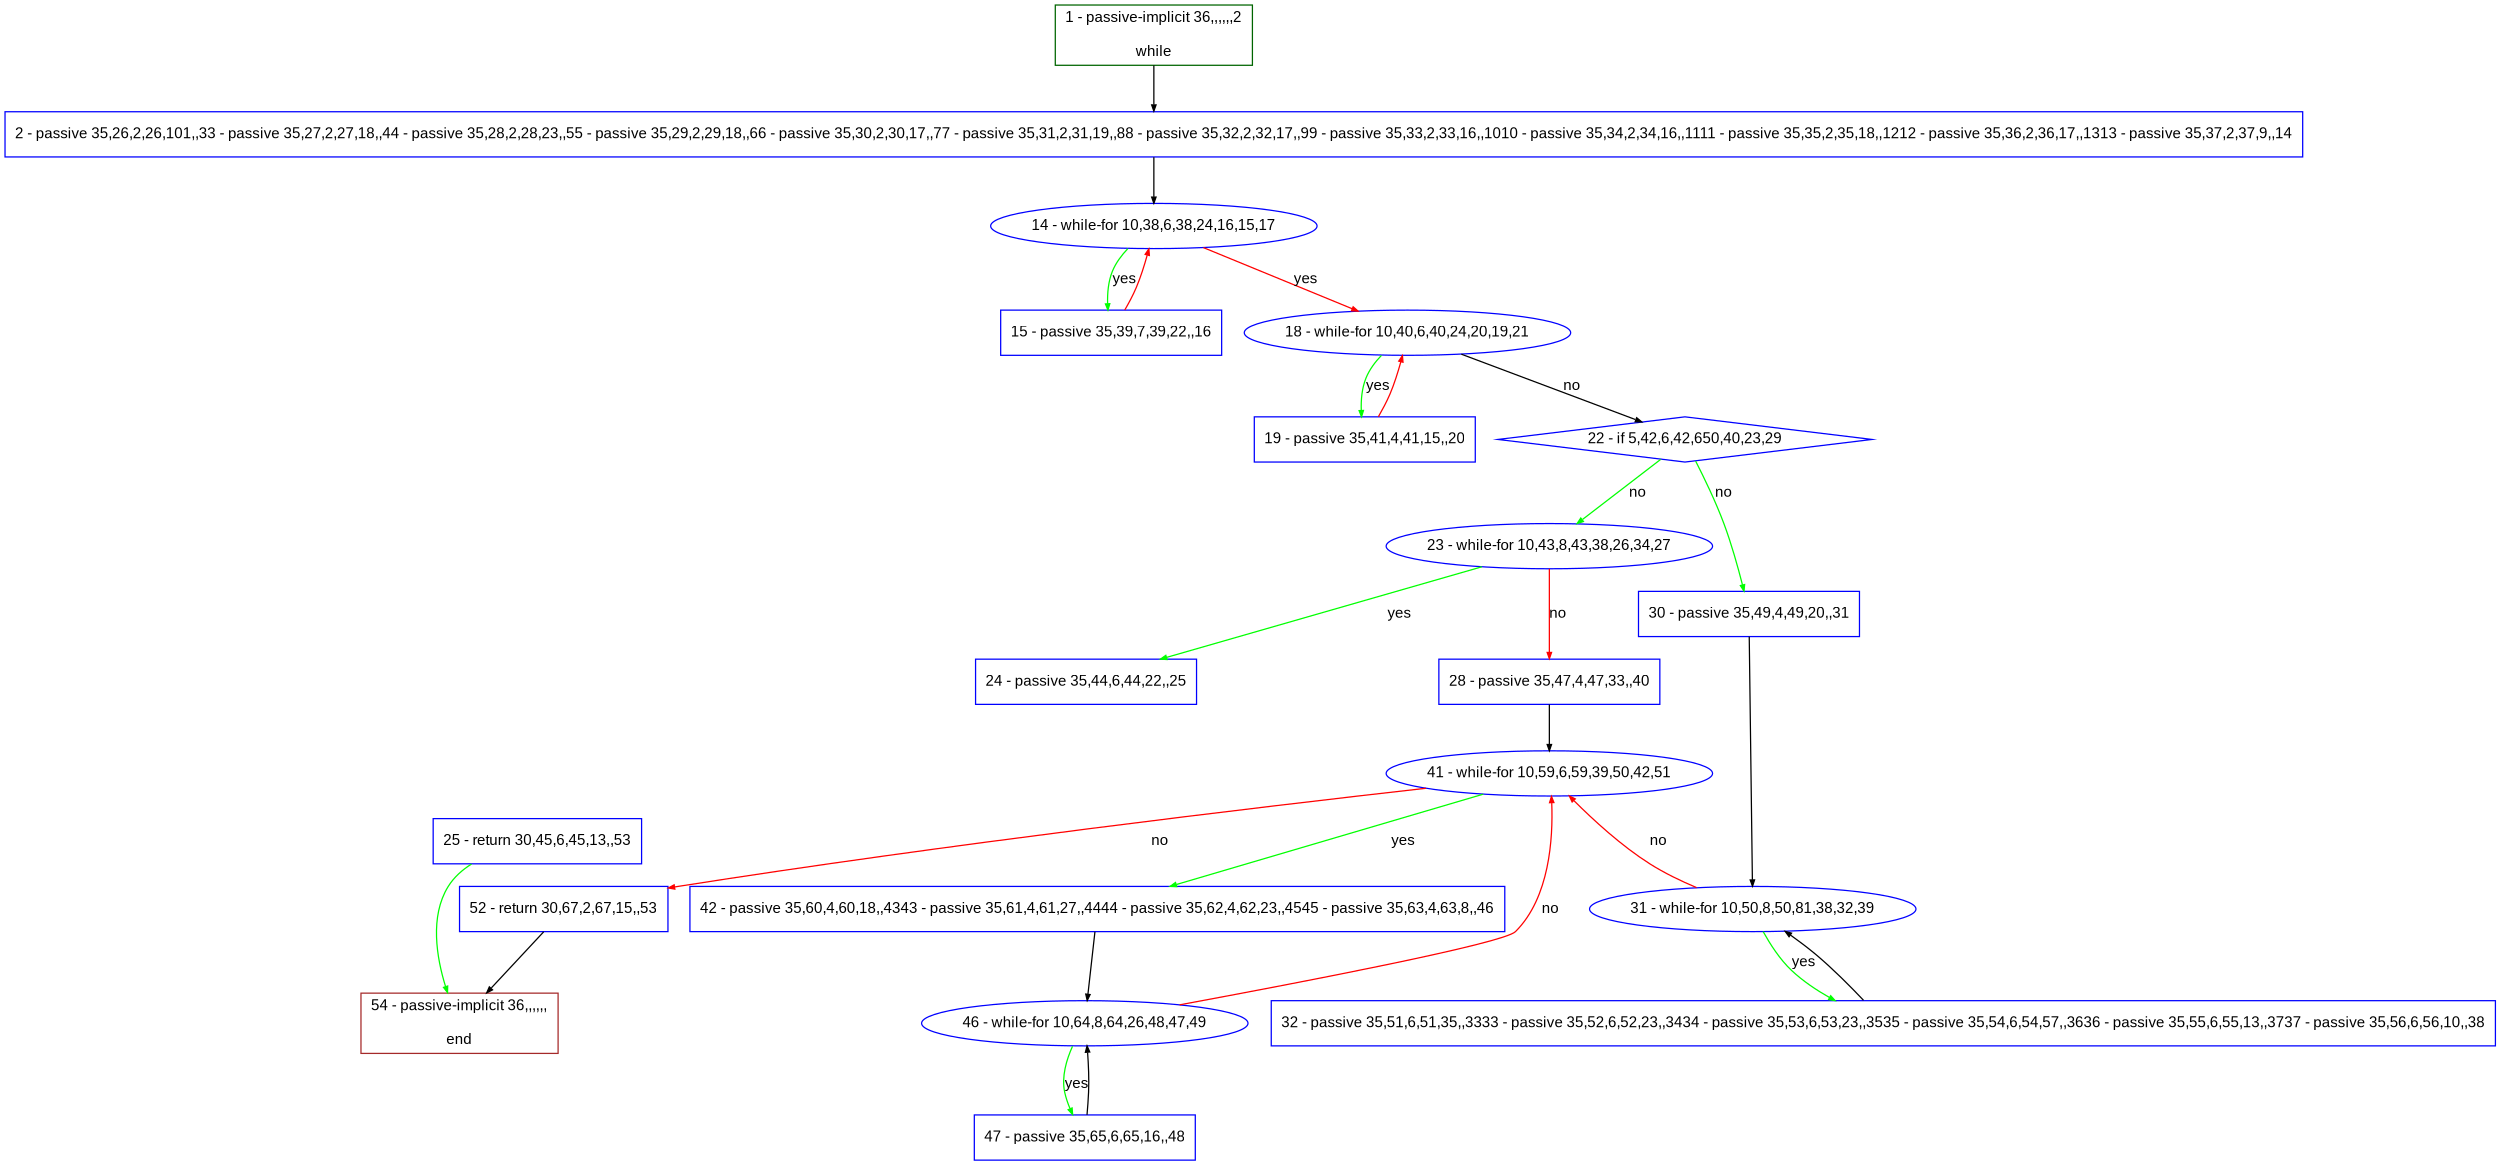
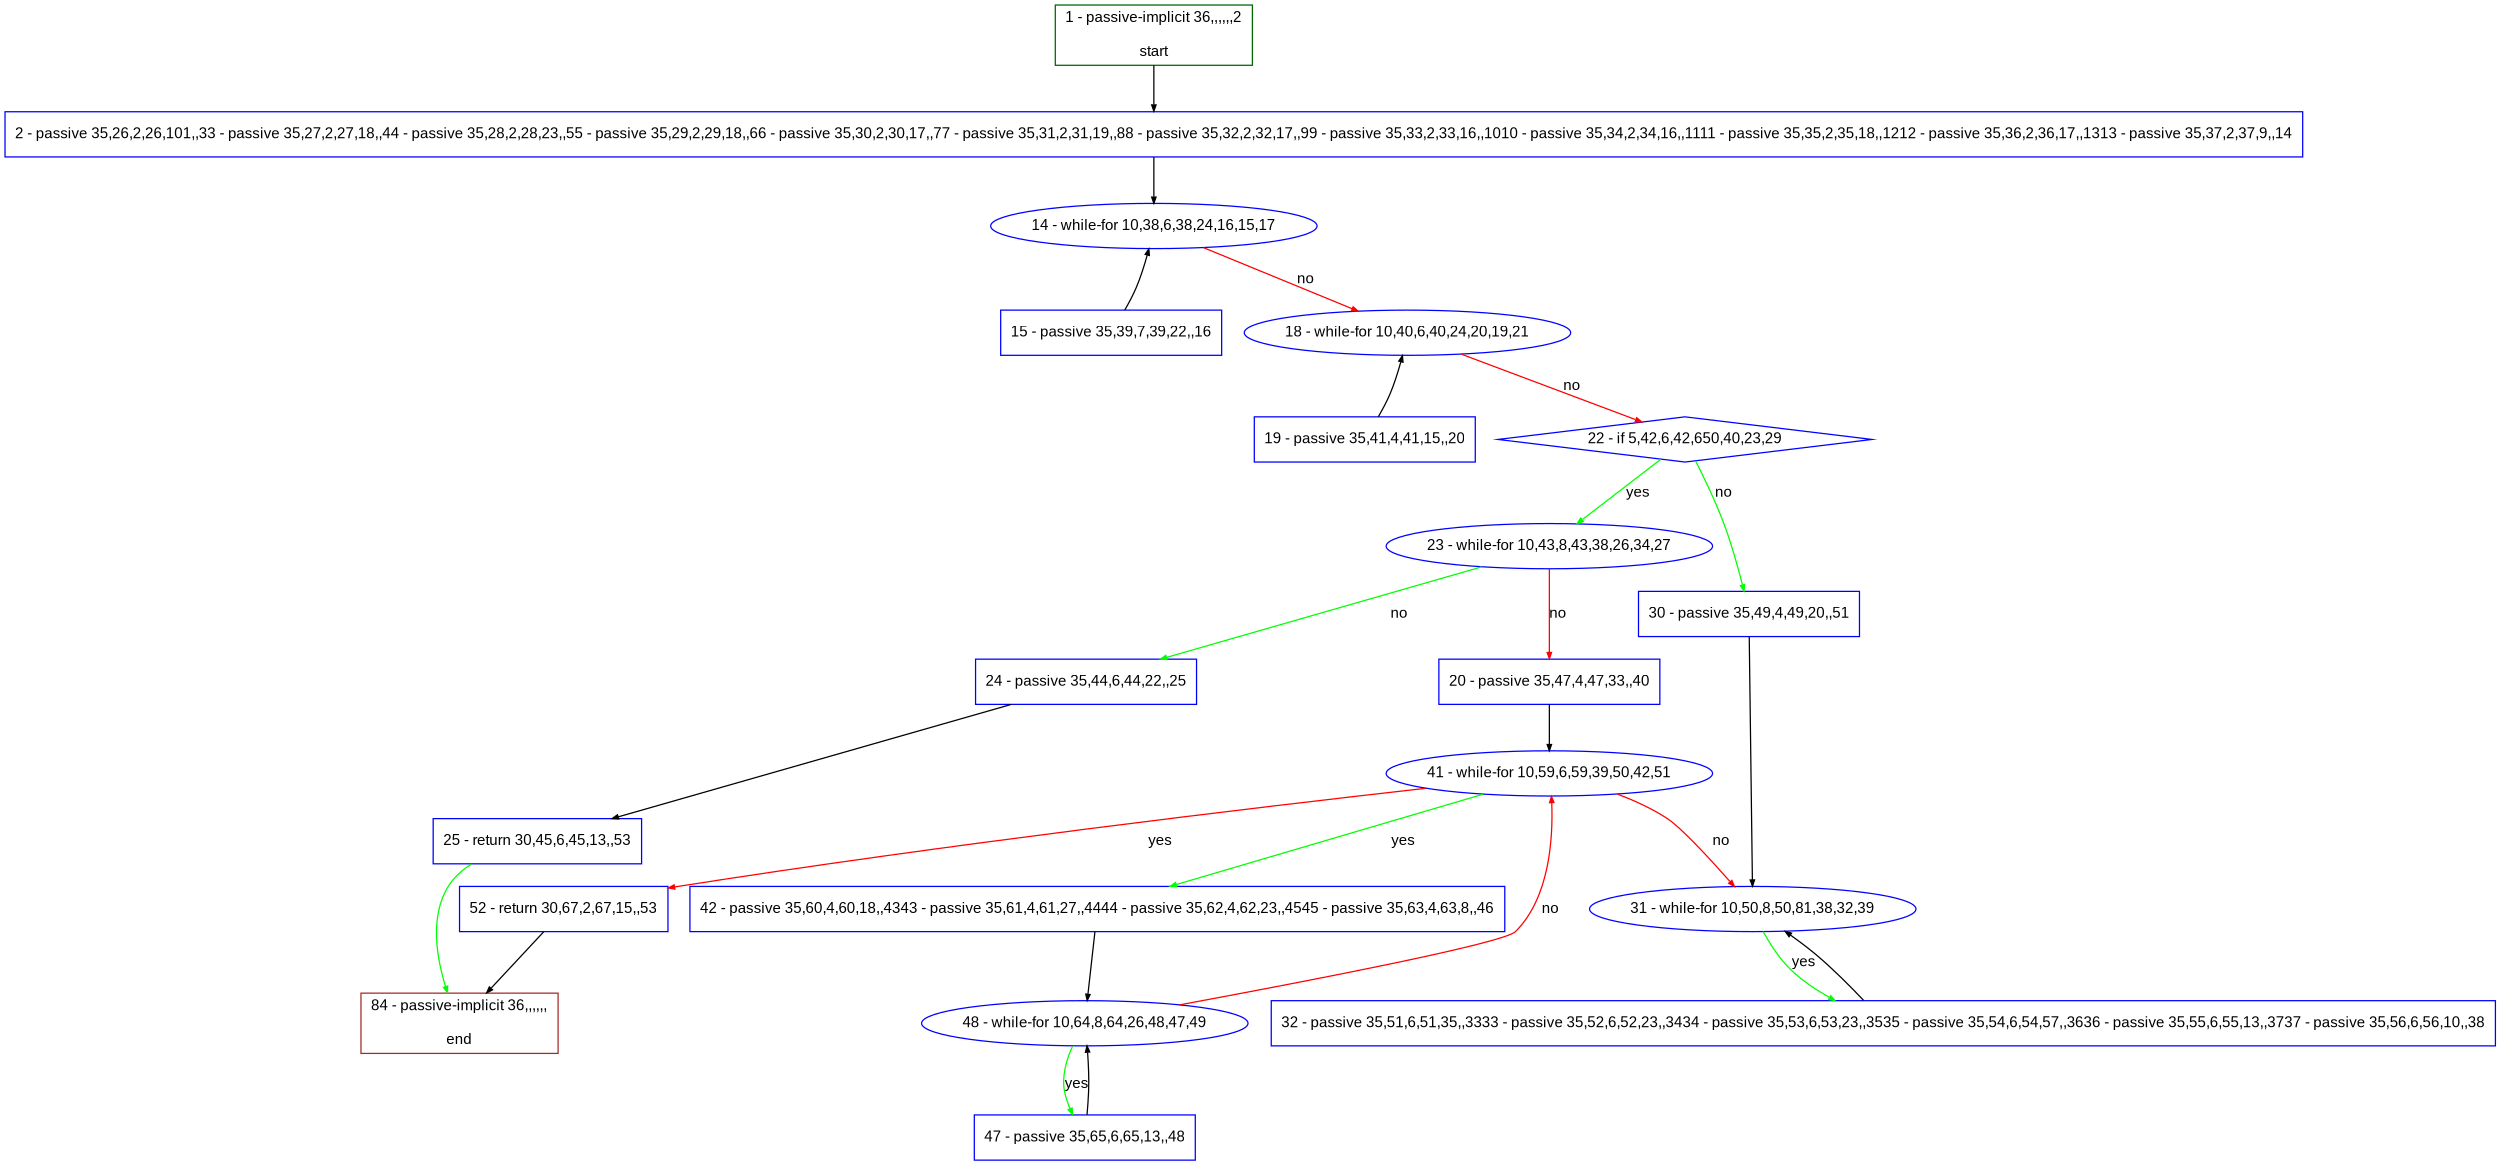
node "1 - passive-implicit 36,,,,,,2 while": label "1 - passive-implicit 36,,,,,,2 while" -> "1 - passive-implicit 36,,,,,,2 start"
edge "14 - while-for 10,38,6,38,24,16,15,17" -> "15 - passive 35,39,7,39,22,,16": removed, label "yes"
edge "14 - while-for 10,38,6,38,24,16,15,17" -> "18 - while-for 10,40,6,40,24,20,19,21": label "yes" -> "no"
edge "15 - passive 35,39,7,39,22,,16" -> "14 - while-for 10,38,6,38,24,16,15,17": color #ff0000 -> #000000
edge "18 - while-for 10,40,6,40,24,20,19,21" -> "19 - passive 35,41,4,41,15,,20": removed, label "yes"
edge "18 - while-for 10,40,6,40,24,20,19,21" -> "22 - if 5,42,6,42,650,40,23,29": color #000000 -> #ff0000
edge "19 - passive 35,41,4,41,15,,20" -> "18 - while-for 10,40,6,40,24,20,19,21": color #ff0000 -> #000000
edge "22 - if 5,42,6,42,650,40,23,29" -> "23 - while-for 10,43,8,43,38,26,34,27": label "no" -> "yes"
edge "23 - while-for 10,43,8,43,38,26,34,27" -> "24 - passive 35,44,6,44,22,,25": label "yes" -> "no"
node "30 - passive 35,49,4,49,20,,31": label "30 - passive 35,49,4,49,20,,31" -> "30 - passive 35,49,4,49,20,,51"
node "28 - passive 35,47,4,47,33,,40": label "28 - passive 35,47,4,47,33,,40" -> "20 - passive 35,47,4,47,33,,40"
edge "24 - passive 35,44,6,44,22,,25" -> "25 - return 30,45,6,45,13,,53": added
edge "41 - while-for 10,59,6,59,39,50,42,51" -> "52 - return 30,67,2,67,15,,53": label "no" -> "yes"
edge "31 - while-for 10,50,8,50,81,38,32,39" -> "41 - while-for 10,59,6,59,39,50,42,51": reversed
node "54 - passive-implicit 36,,,,,, end": label "54 - passive-implicit 36,,,,,, end" -> "84 - passive-implicit 36,,,,,, end"
node "46 - while-for 10,64,8,64,26,48,47,49": label "46 - while-for 10,64,8,64,26,48,47,49" -> "48 - while-for 10,64,8,64,26,48,47,49"
node "47 - passive 35,65,6,65,16,,48": label "47 - passive 35,65,6,65,16,,48" -> "47 - passive 35,65,6,65,13,,48"
